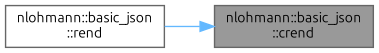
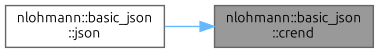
node "nlohmann::basic_json ::rend": label "nlohmann::basic_json ::rend" -> "nlohmann::basic_json ::json"
